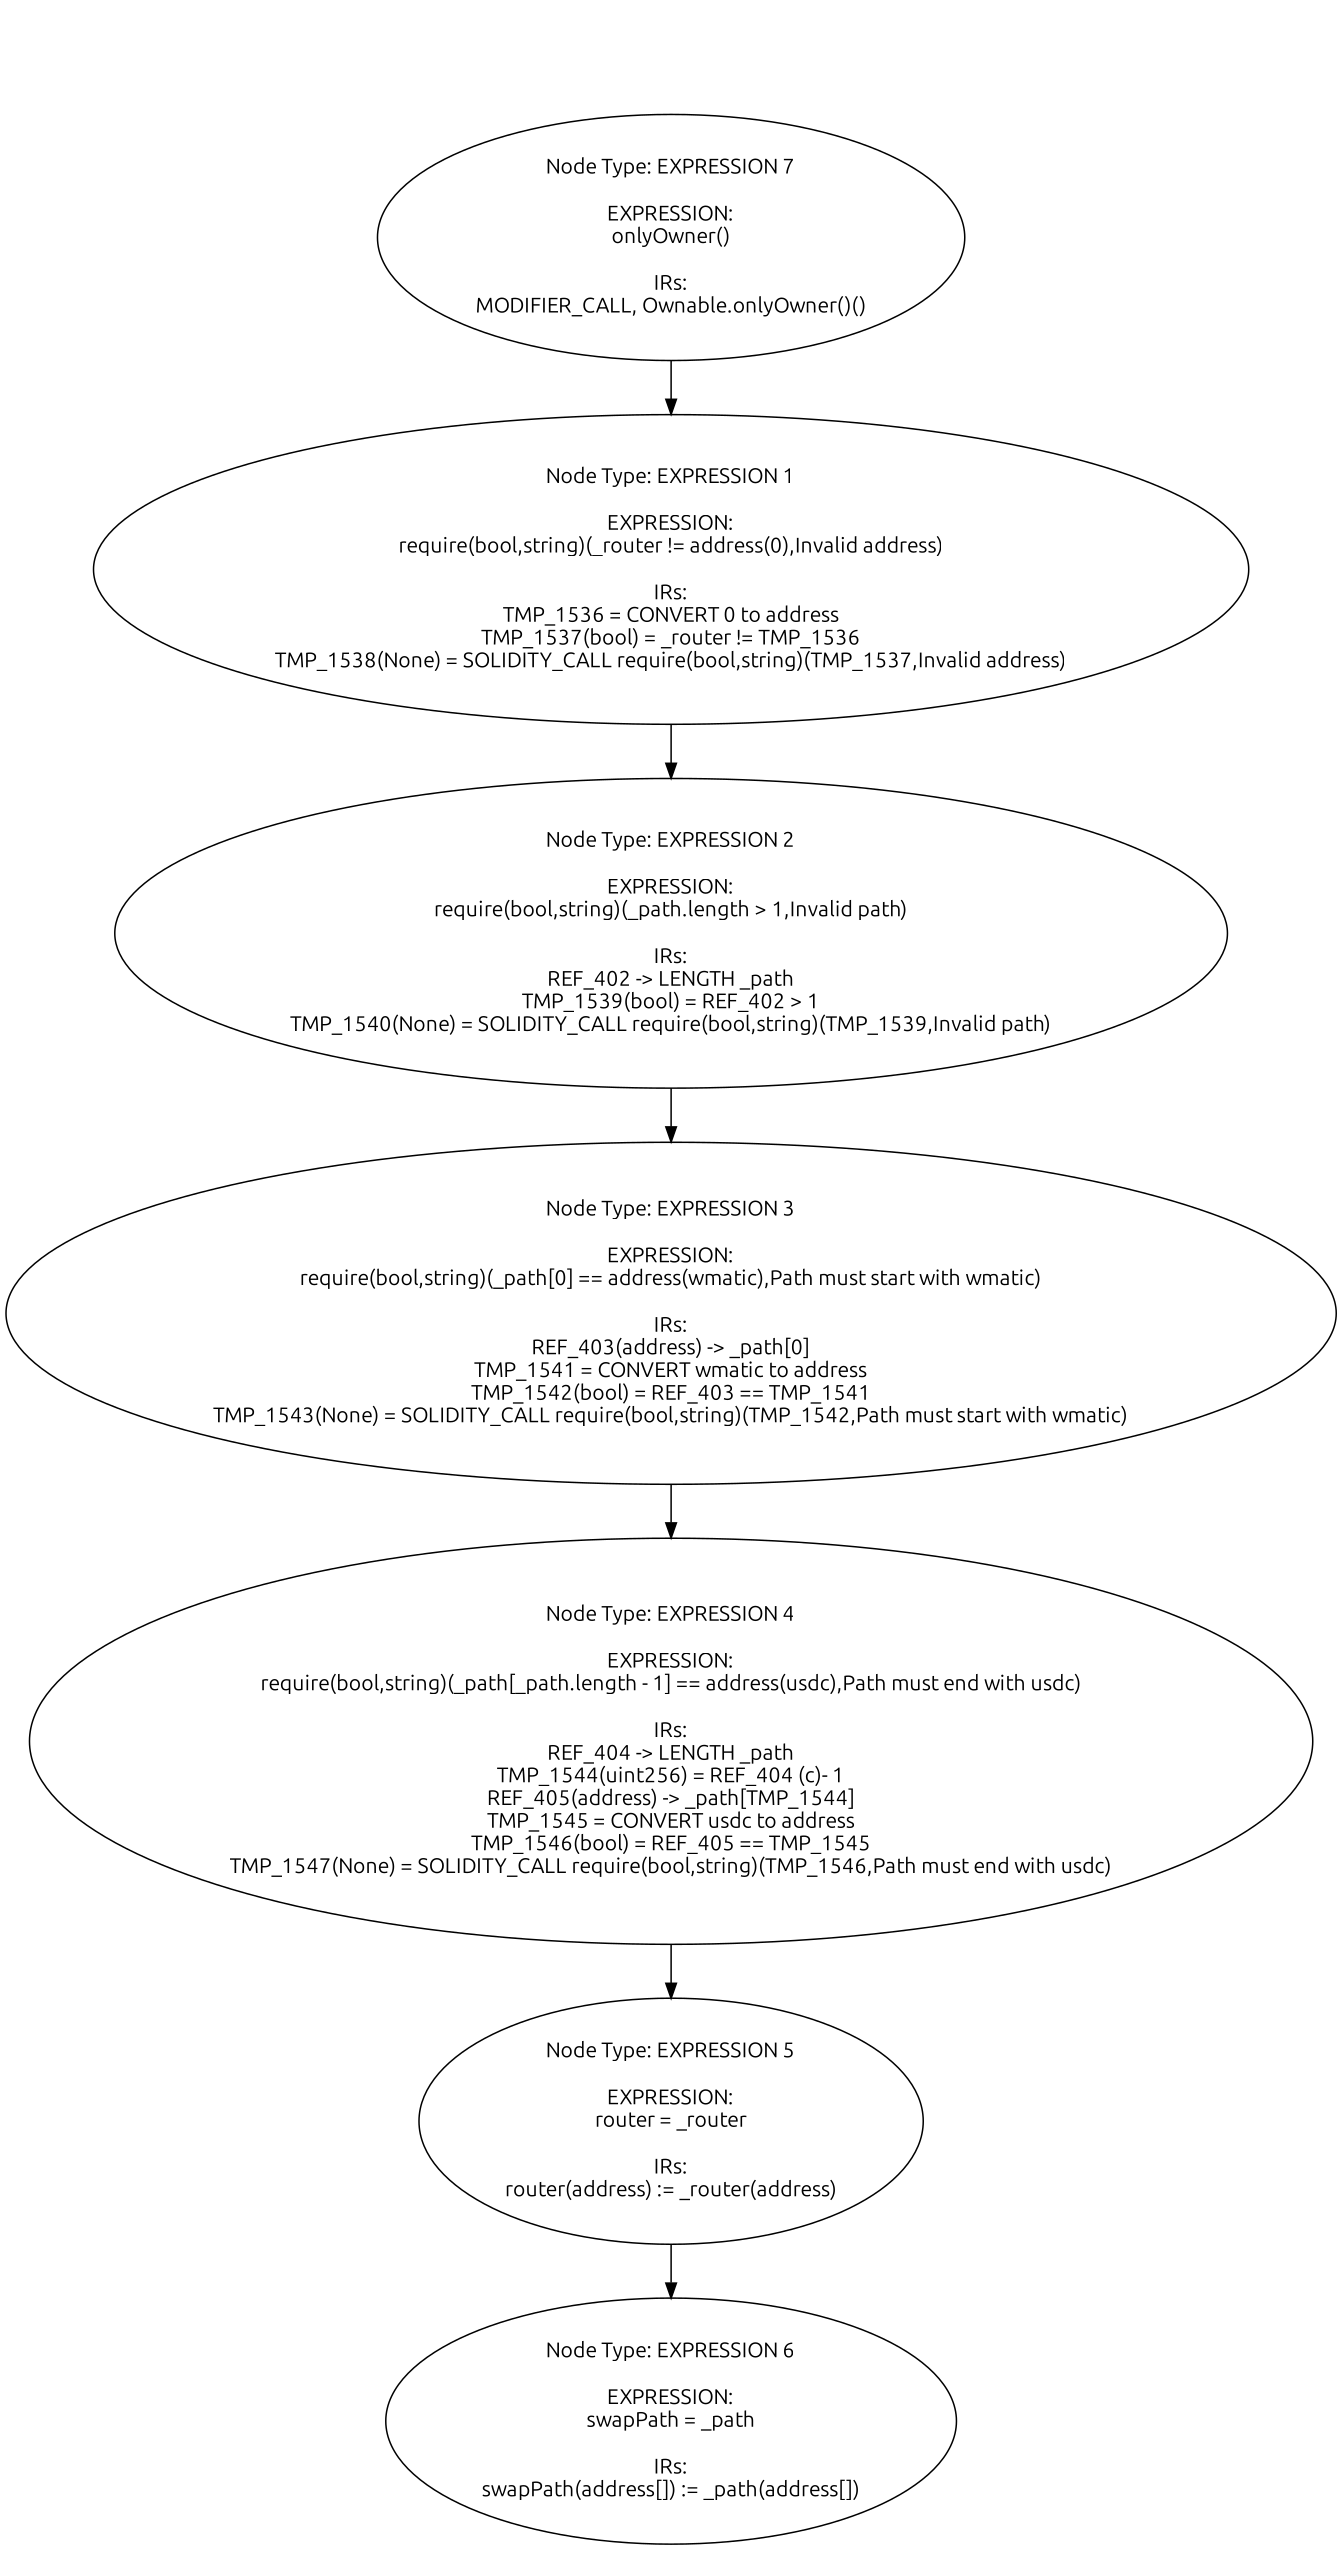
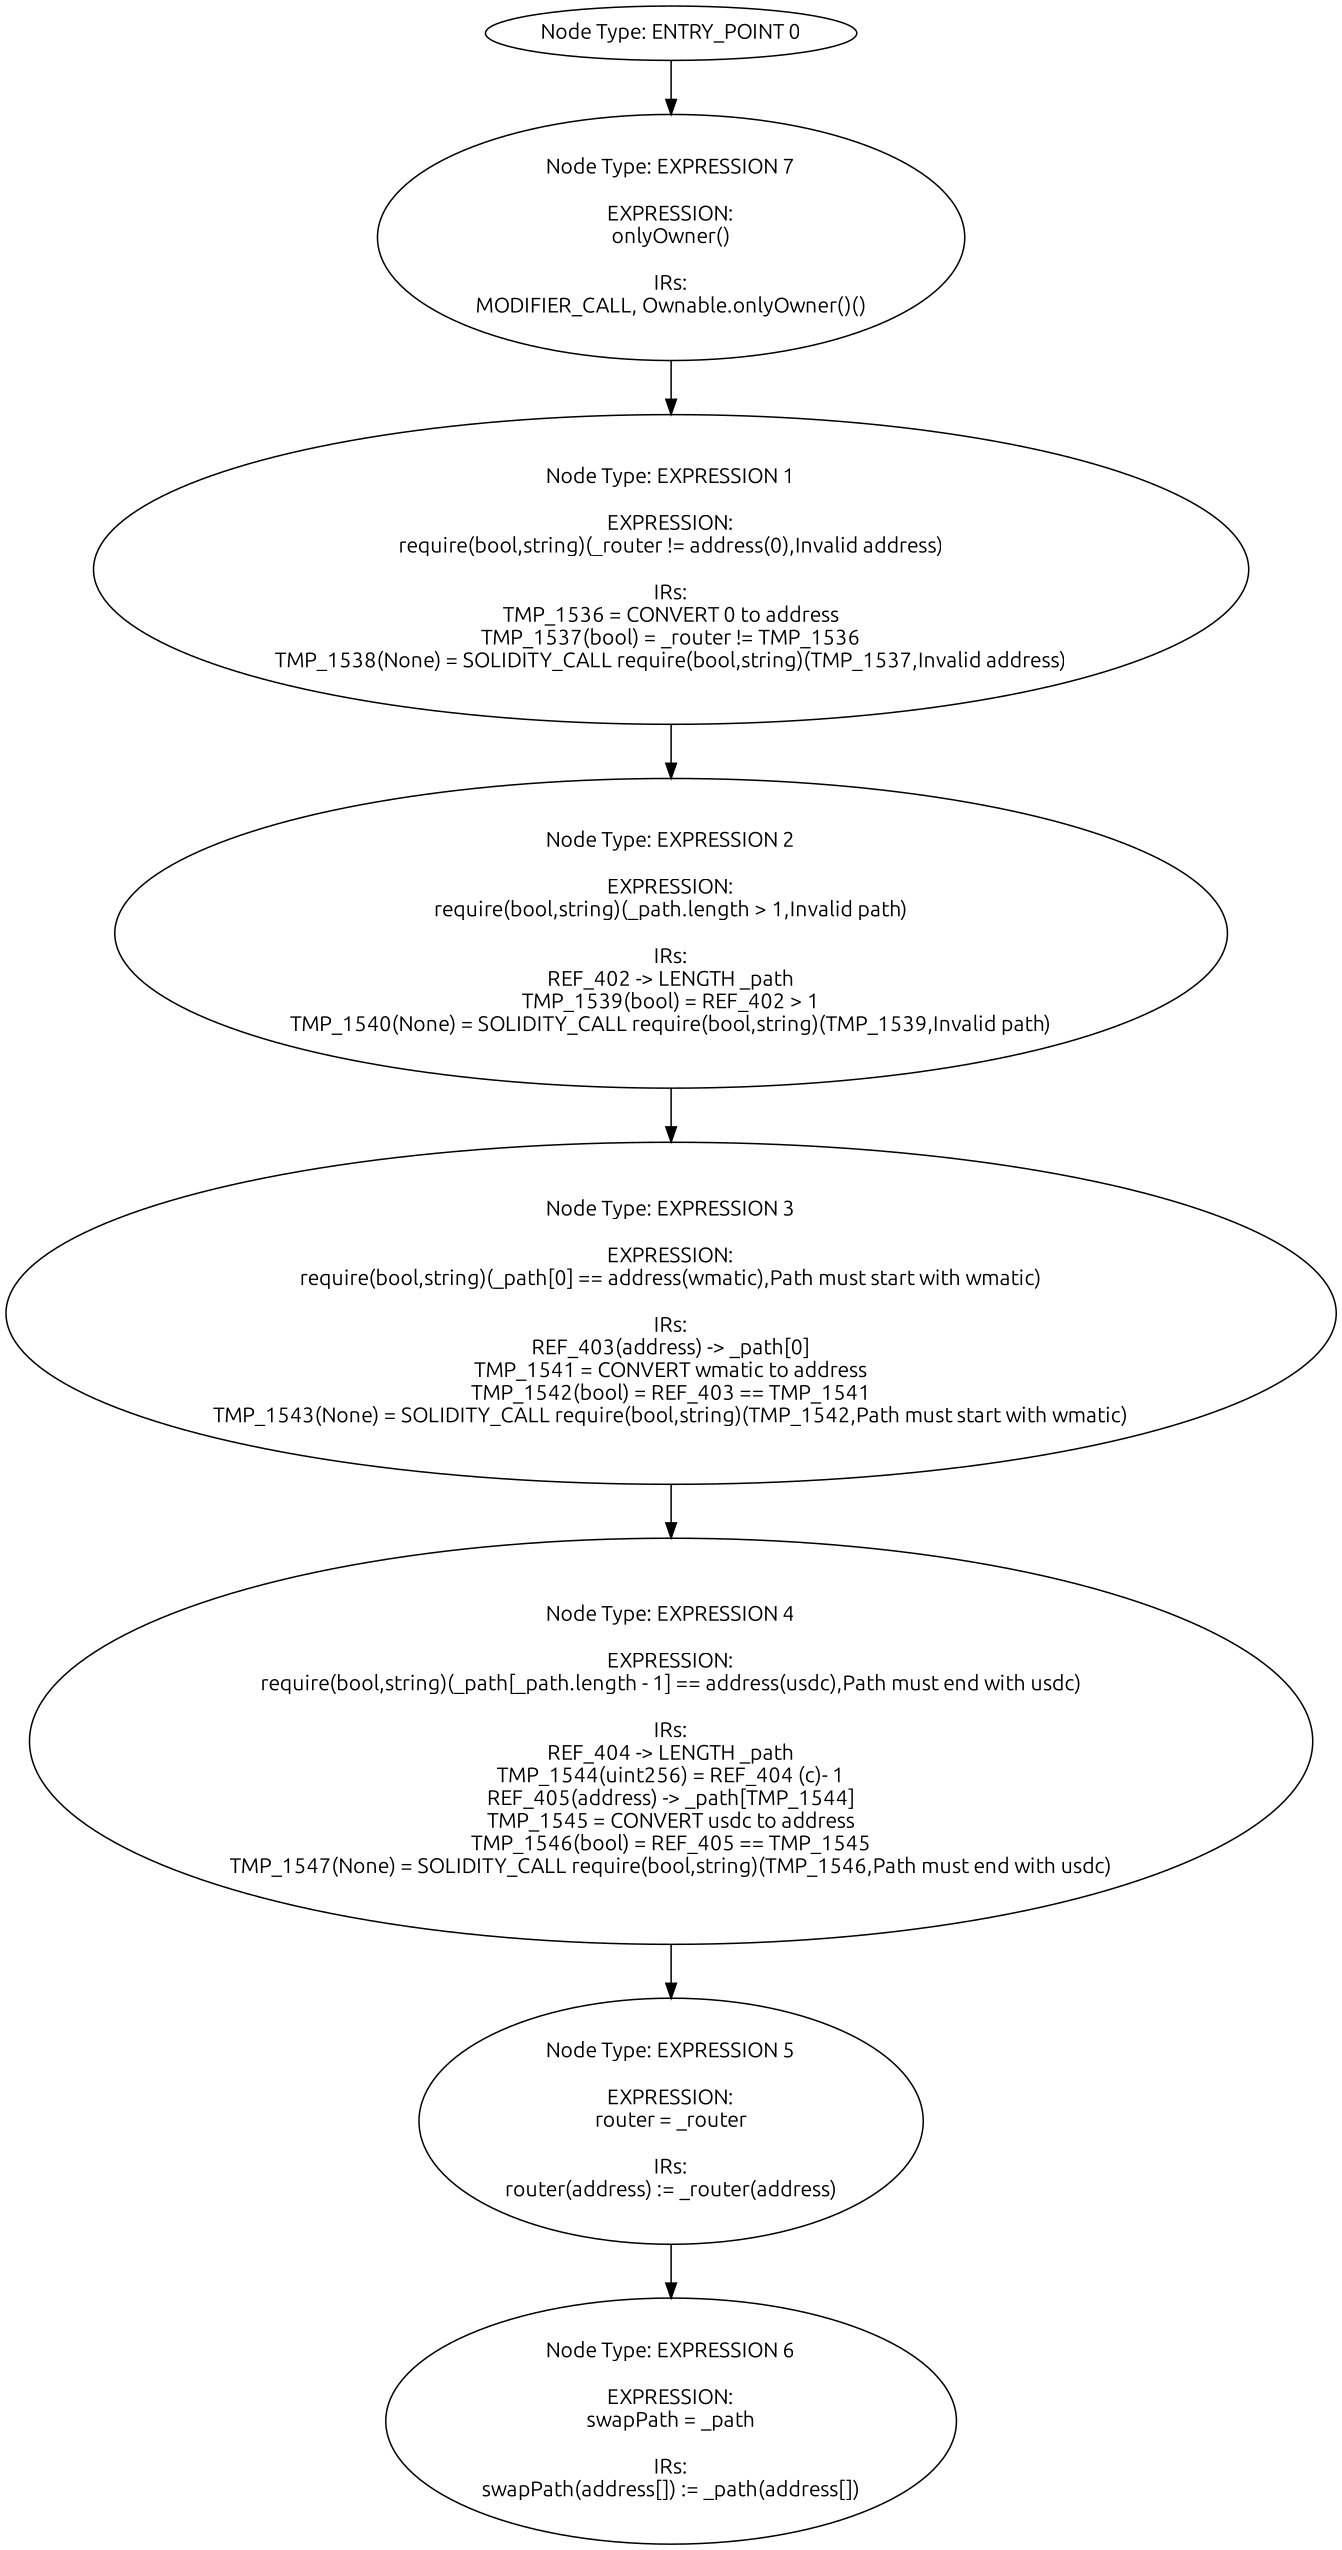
node "Node Type: ENTRY_POINT 0": added
